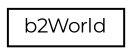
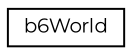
node "b2World": label "b2World" -> "b6World"
